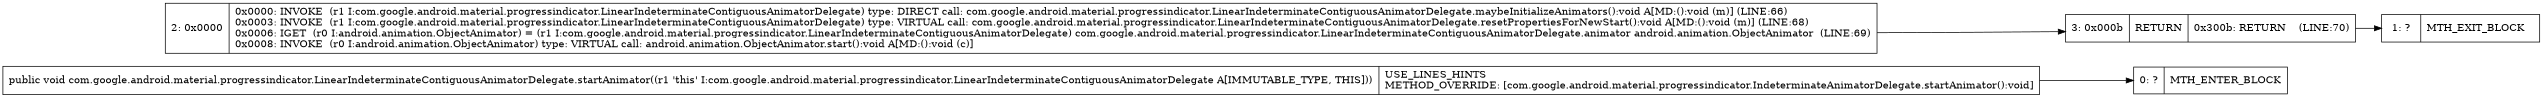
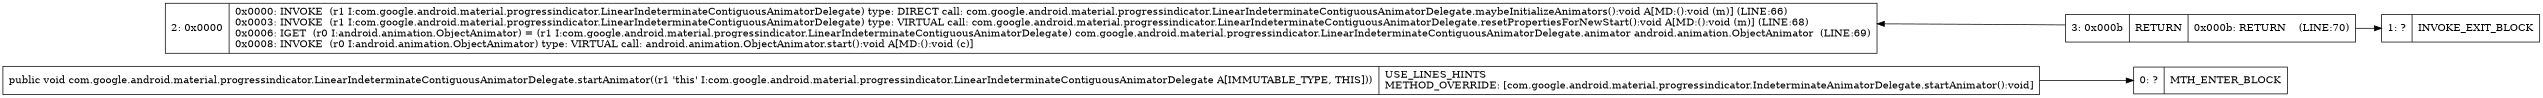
node "3: 0x000b": text "0x300b: RETURN    (LINE:70)" -> "0x000b: RETURN    (LINE:70)"
node "1: ?": text "MTH_EXIT_BLOCK" -> "INVOKE_EXIT_BLOCK"
edge "2: 0x0000" -> "3: 0x000b": reversed
